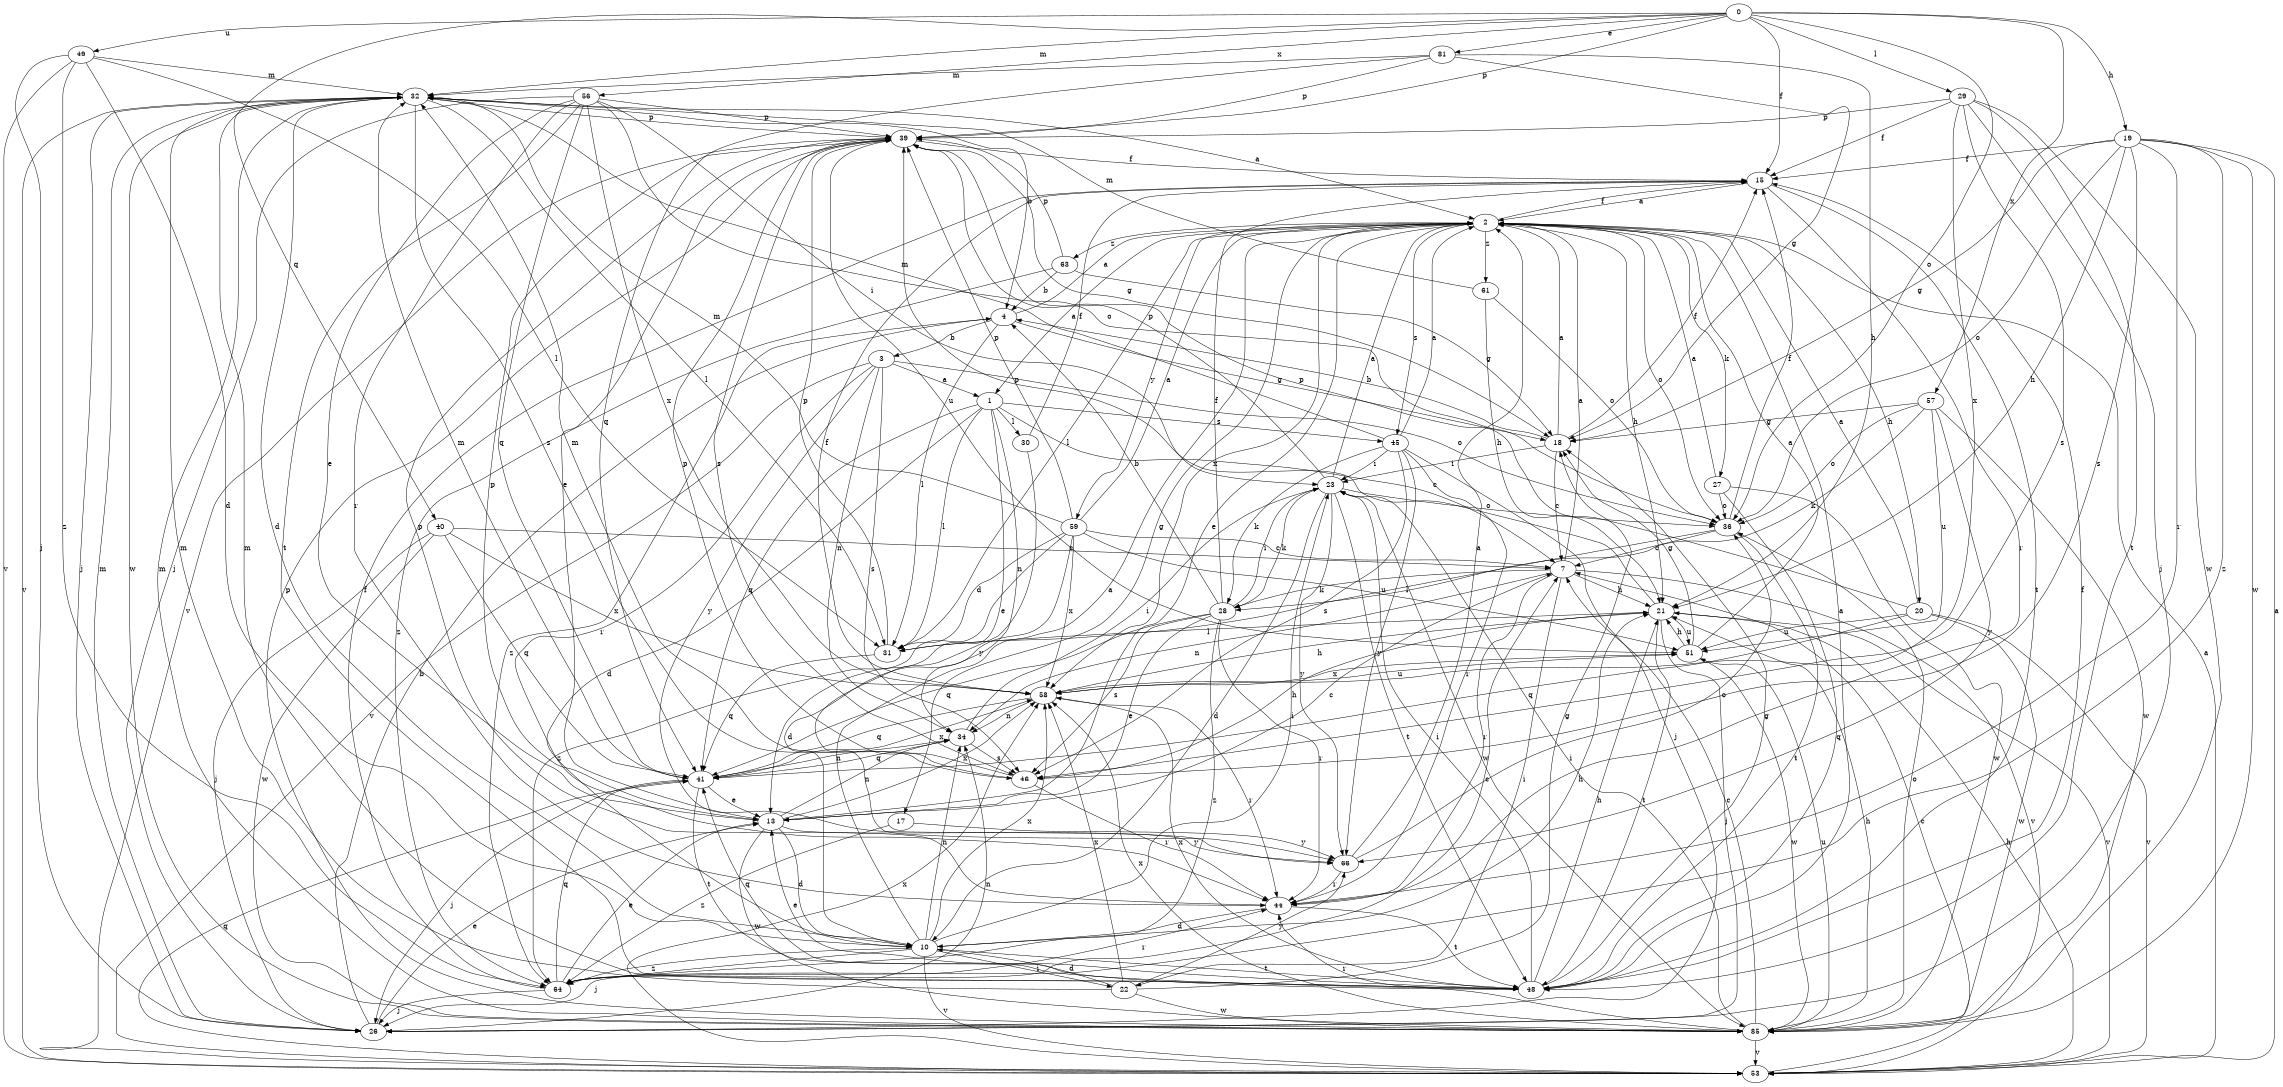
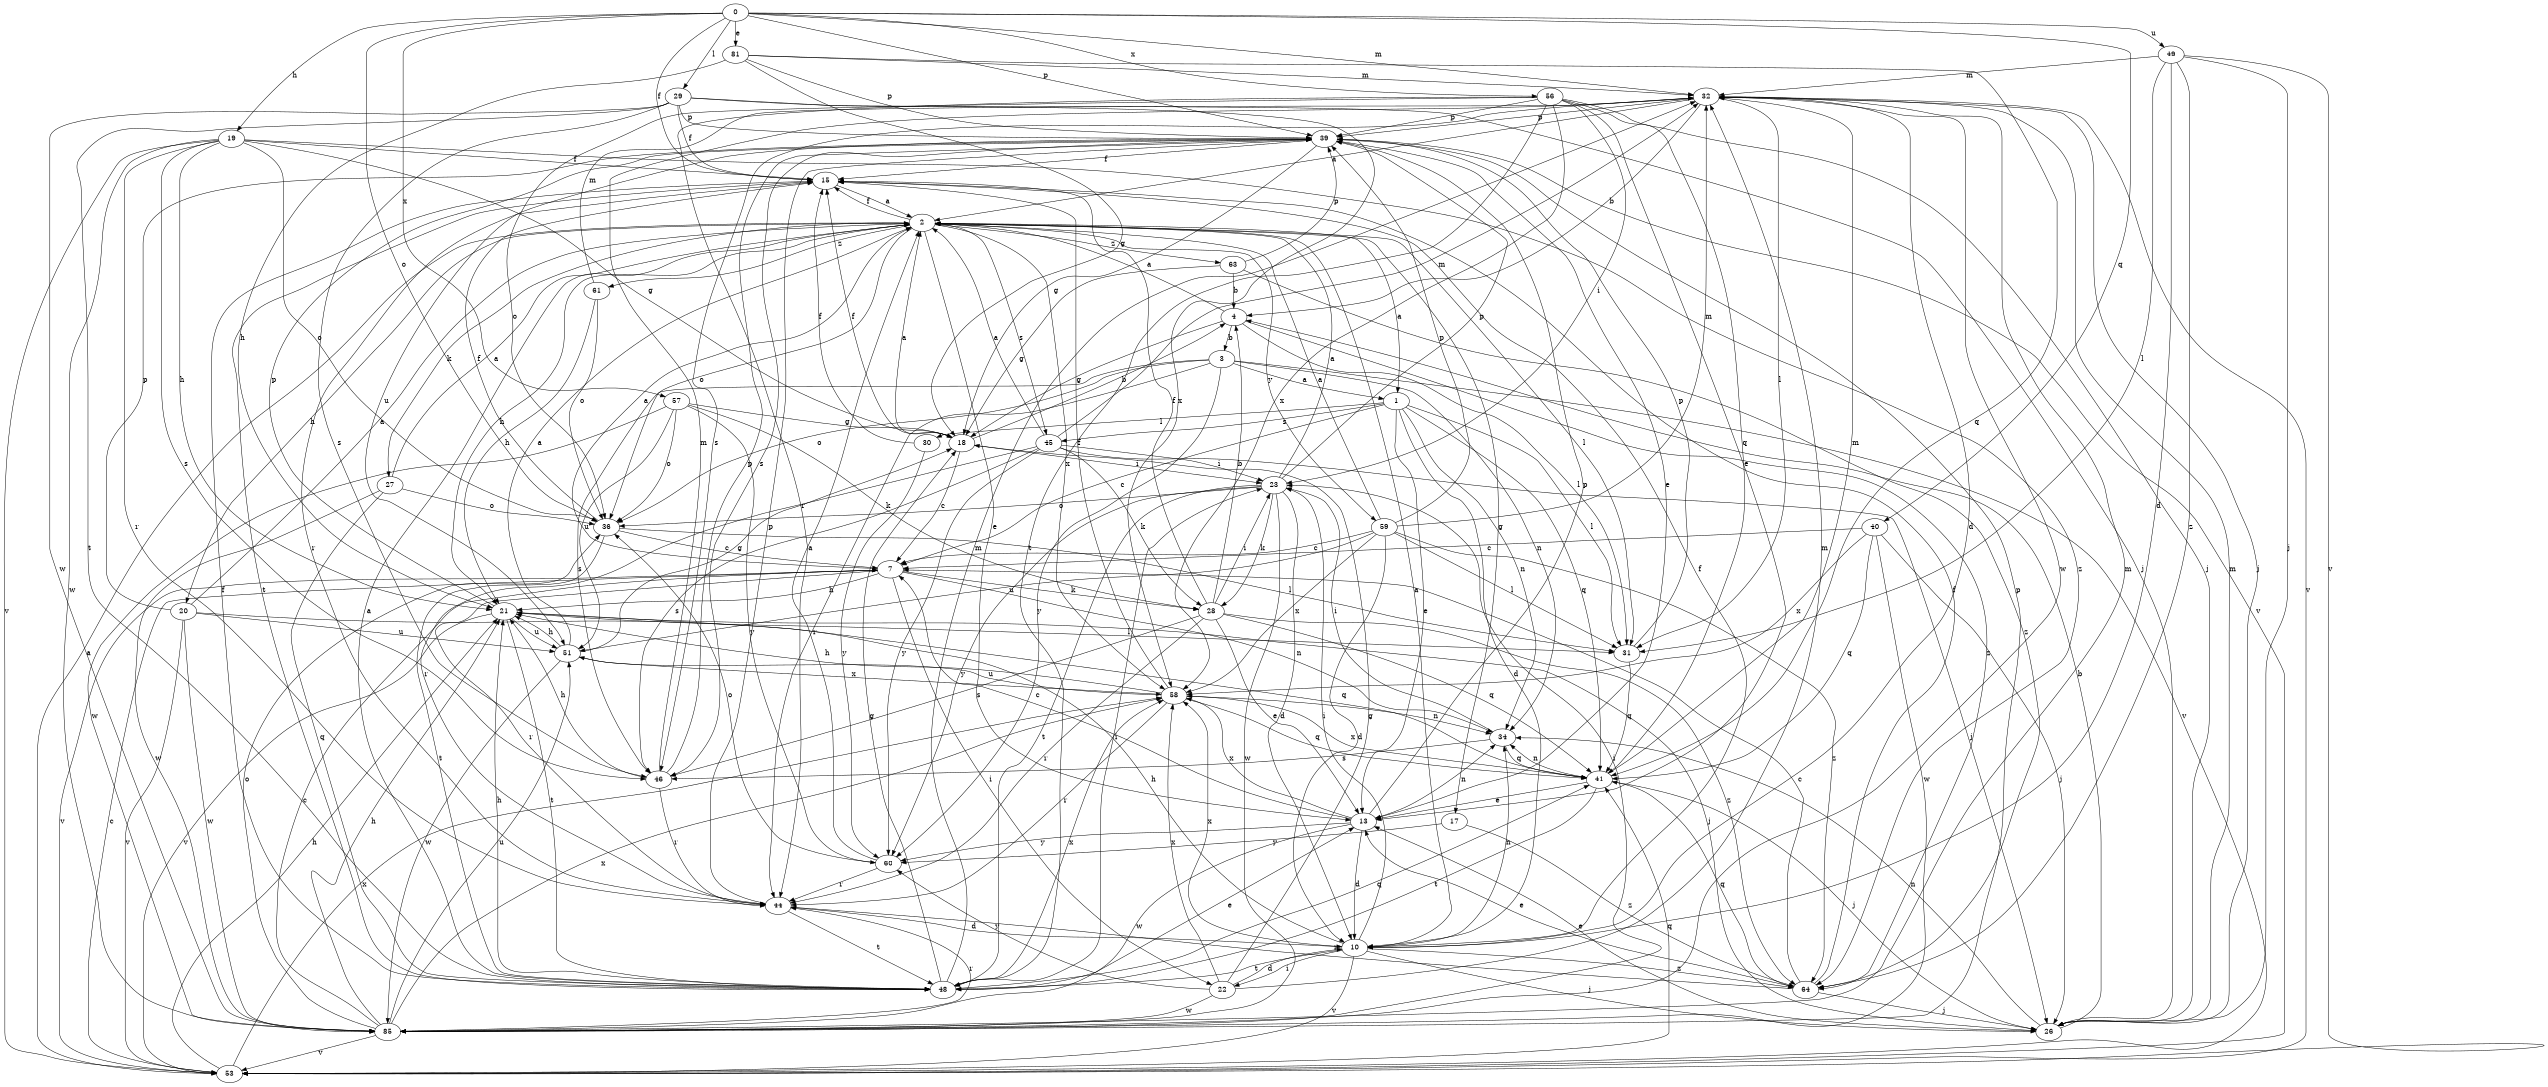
edge "10" -> "15": added, label "f"
edge "59" -> "31": label "d" -> "l"
edge "19" -> "53": label "a" -> "v"
node "66": label "66" -> "60"
